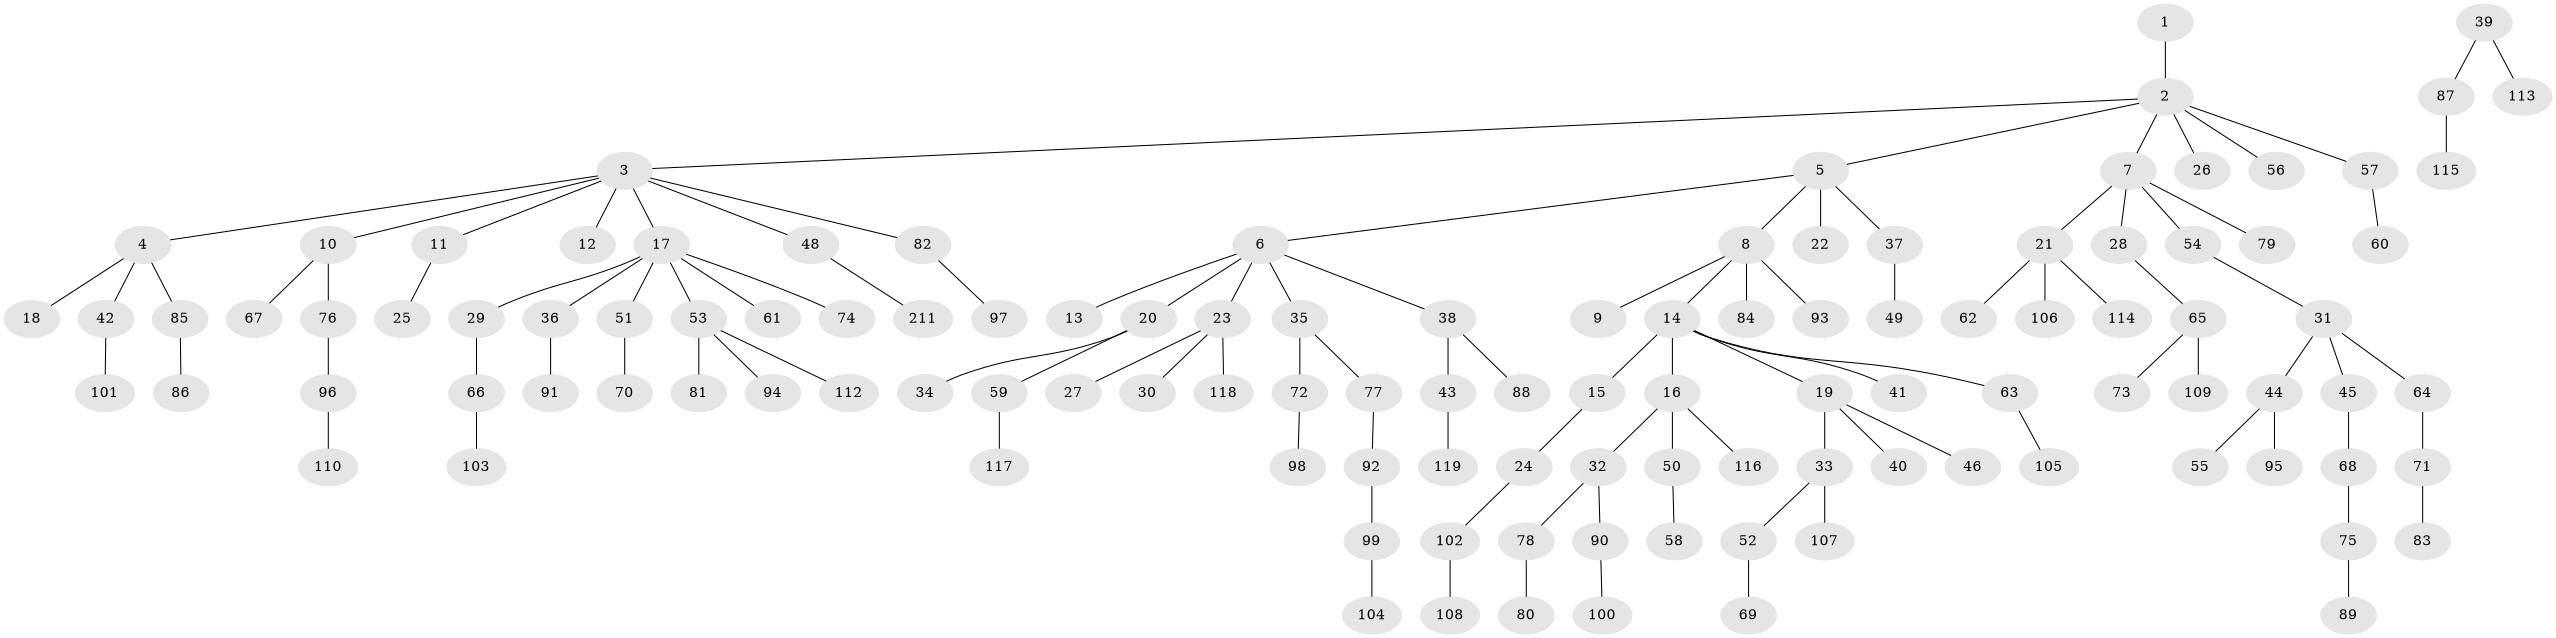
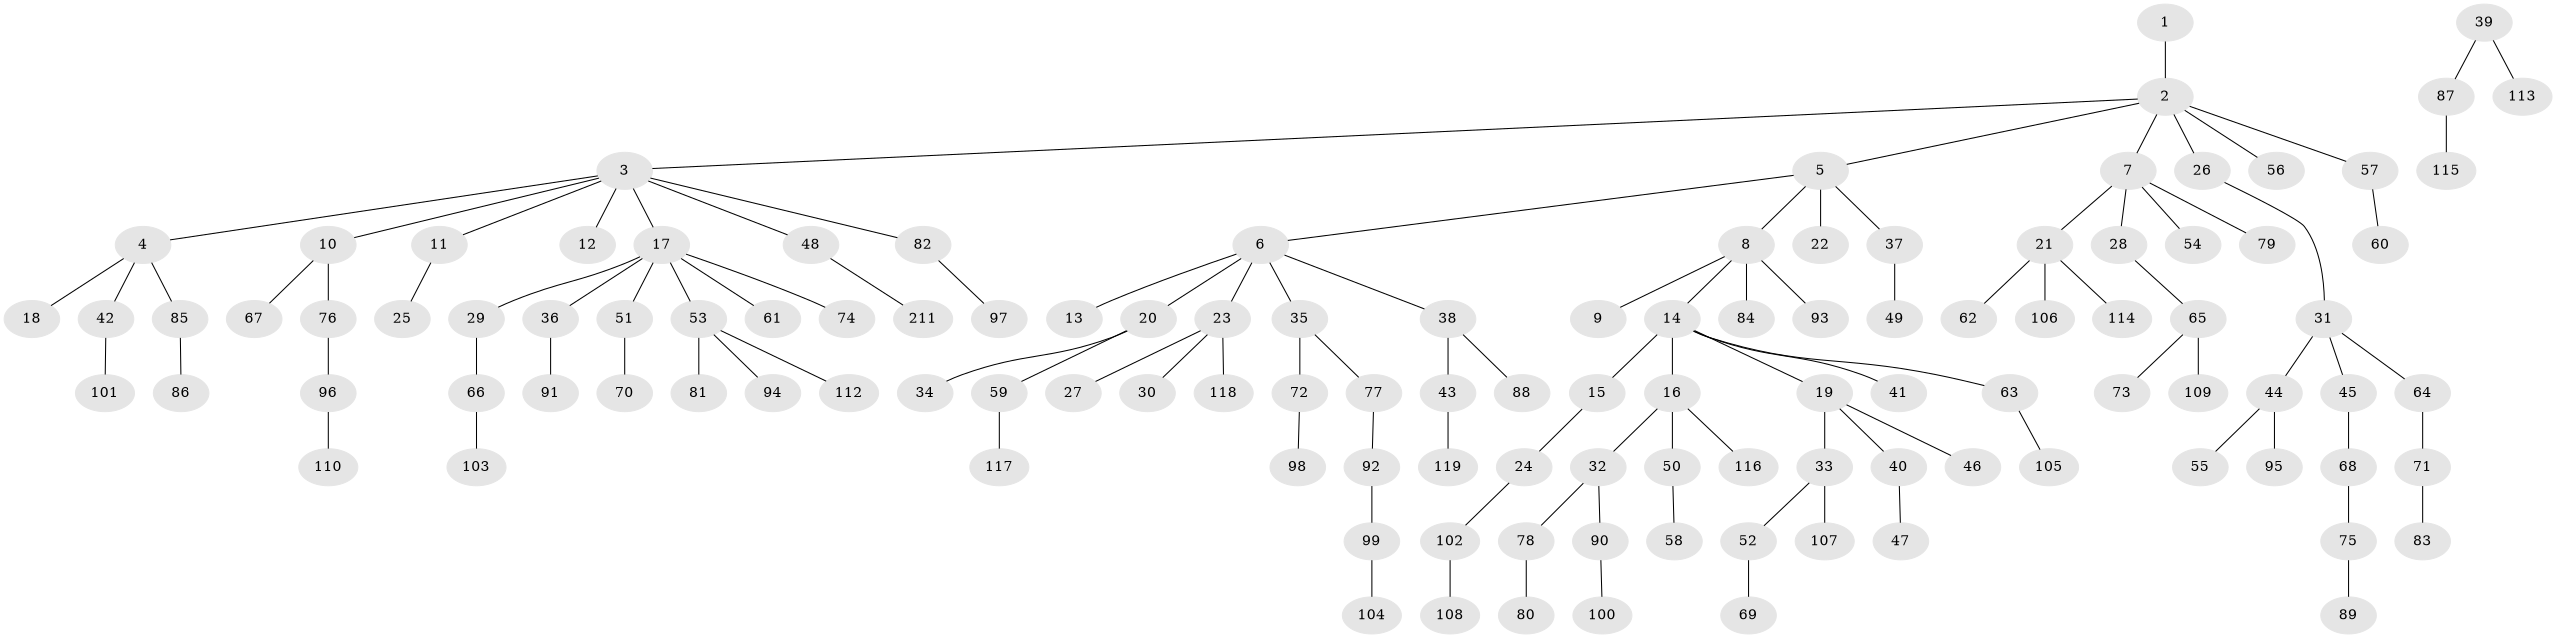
edge "54" -- "31": now "26" -- "31"
node "47": added
